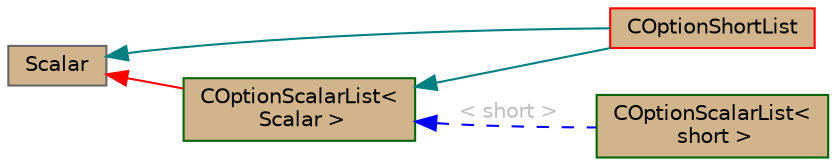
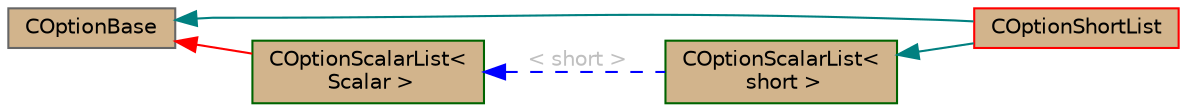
edge "COptionShortList" -> "COptionScalarList< Scalar >": now "COptionShortList" -> "COptionScalarList< short >"
node "Scalar": label "Scalar" -> "COptionBase"
